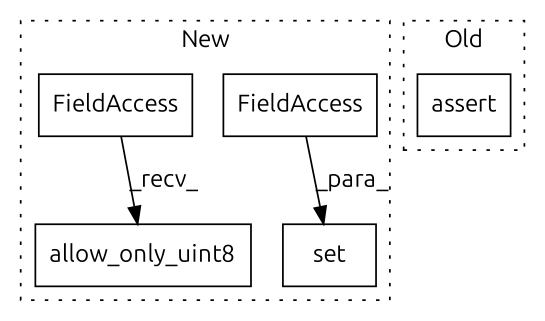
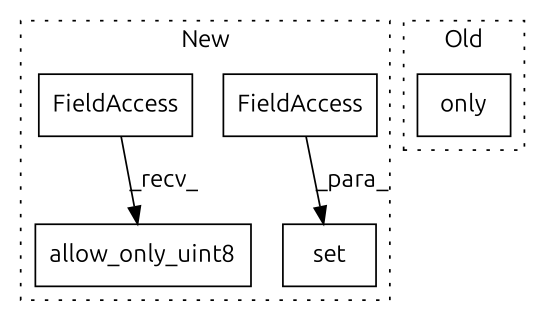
node "assert": label "assert" -> "only"
